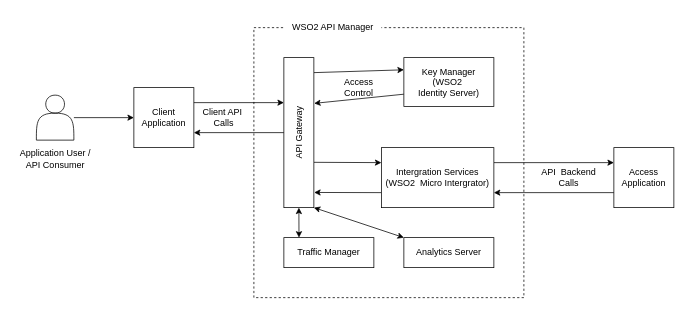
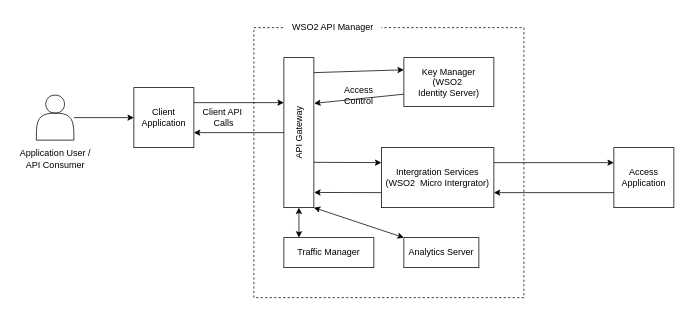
node "Access Control": moved (359, 87) -> (359, 95)
node "API Backend Calls": removed
node "Analytics Server": size 90x30 -> 75x30
